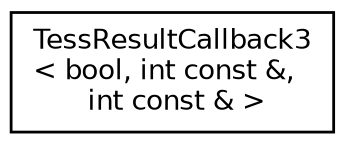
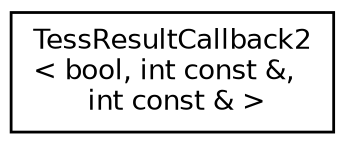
node "TessResultCallback3 < bool, int const &, int const & >": label "TessResultCallback3 < bool, int const &, int const & >" -> "TessResultCallback2 < bool, int const &, int const & >"
